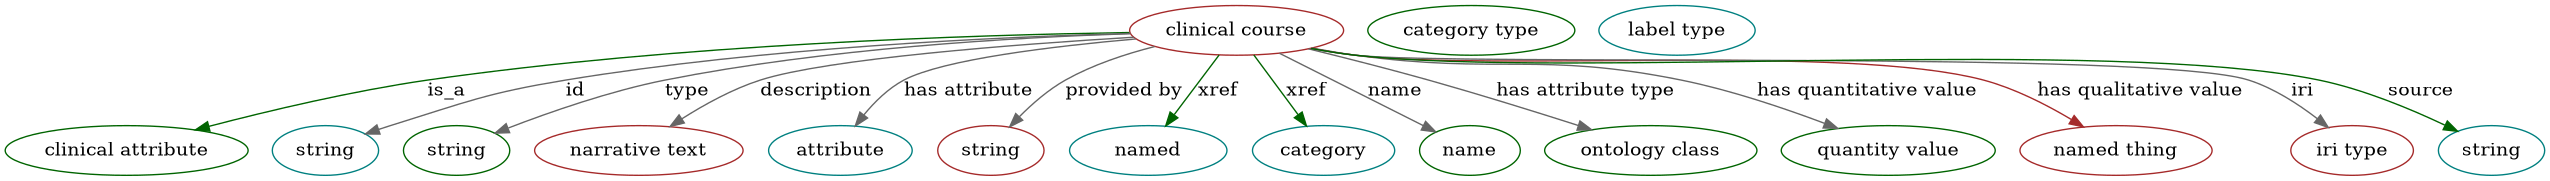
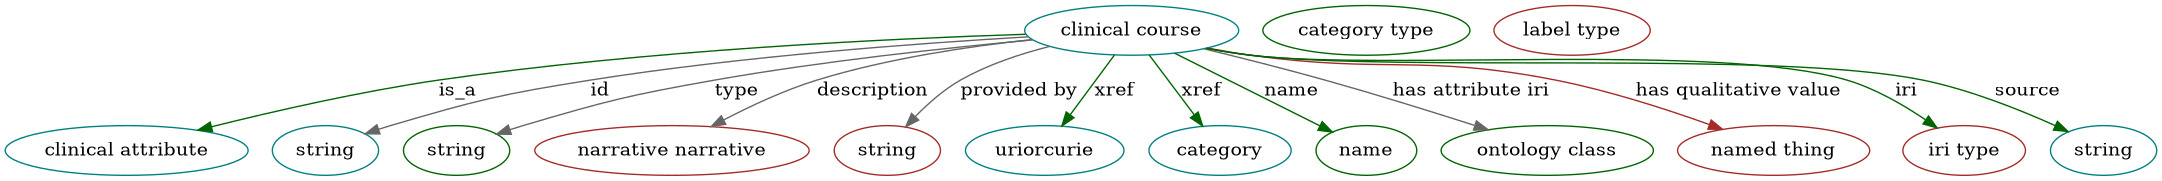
node "clinical course": color brown -> teal
node "label type": color teal -> brown
edge "clinical course" -> "iri type": color gray40 -> darkgreen
edge "clinical course" -> "name": color gray40 -> darkgreen
edge "clinical course" -> "ontology class": label "has attribute type" -> "has attribute iri"
node "clinical attribute": color darkgreen -> teal
node "narrative text": label "narrative text" -> "narrative narrative"
node "attribute": removed
node "named": label "named" -> "uriorcurie"
node "quantity value": removed
